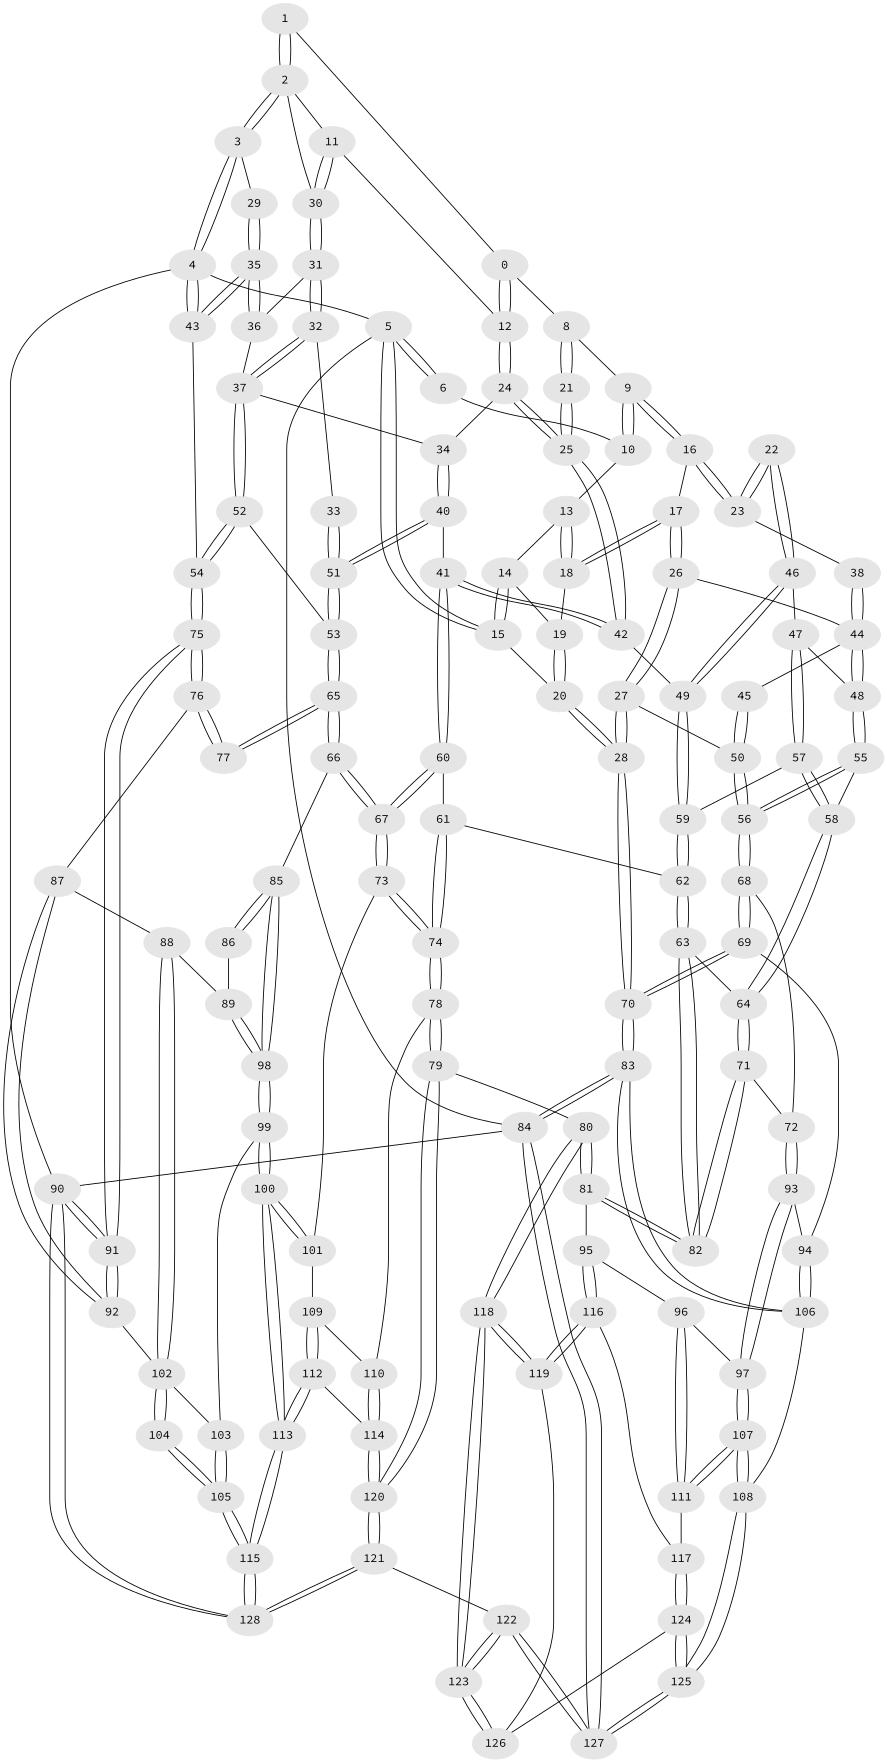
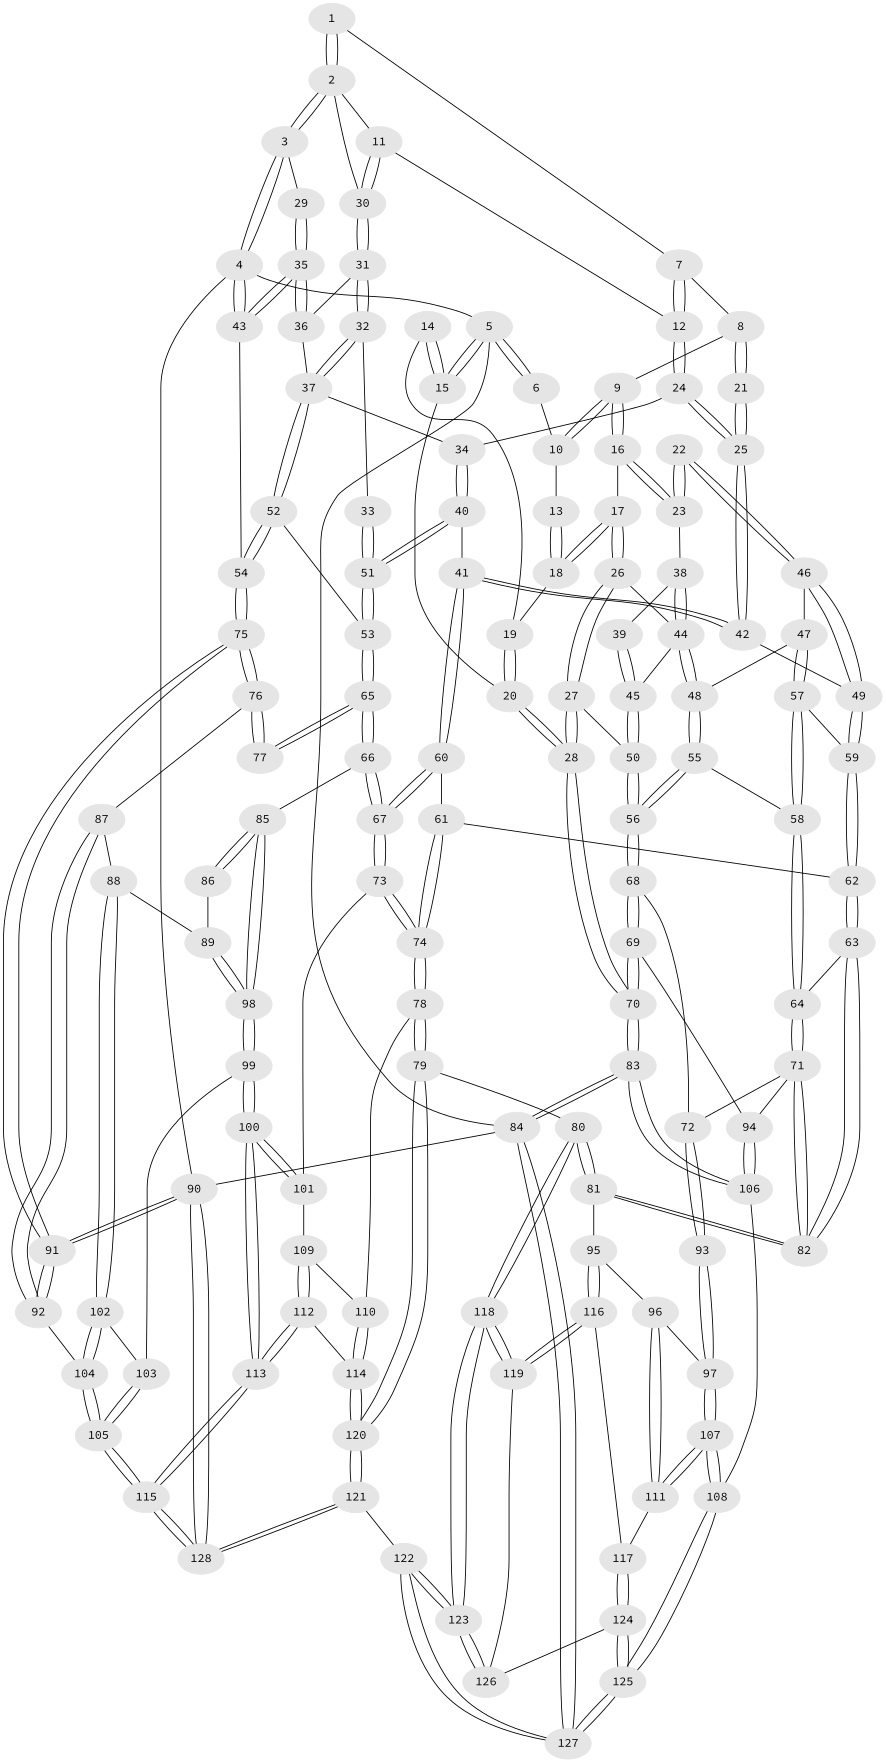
node "0": label "0" -> "7"
edge "13" -- "14": removed
node "39": added
edge "93" -- "94": now "71" -- "94"
edge "92" -- "102": now "92" -- "104"
